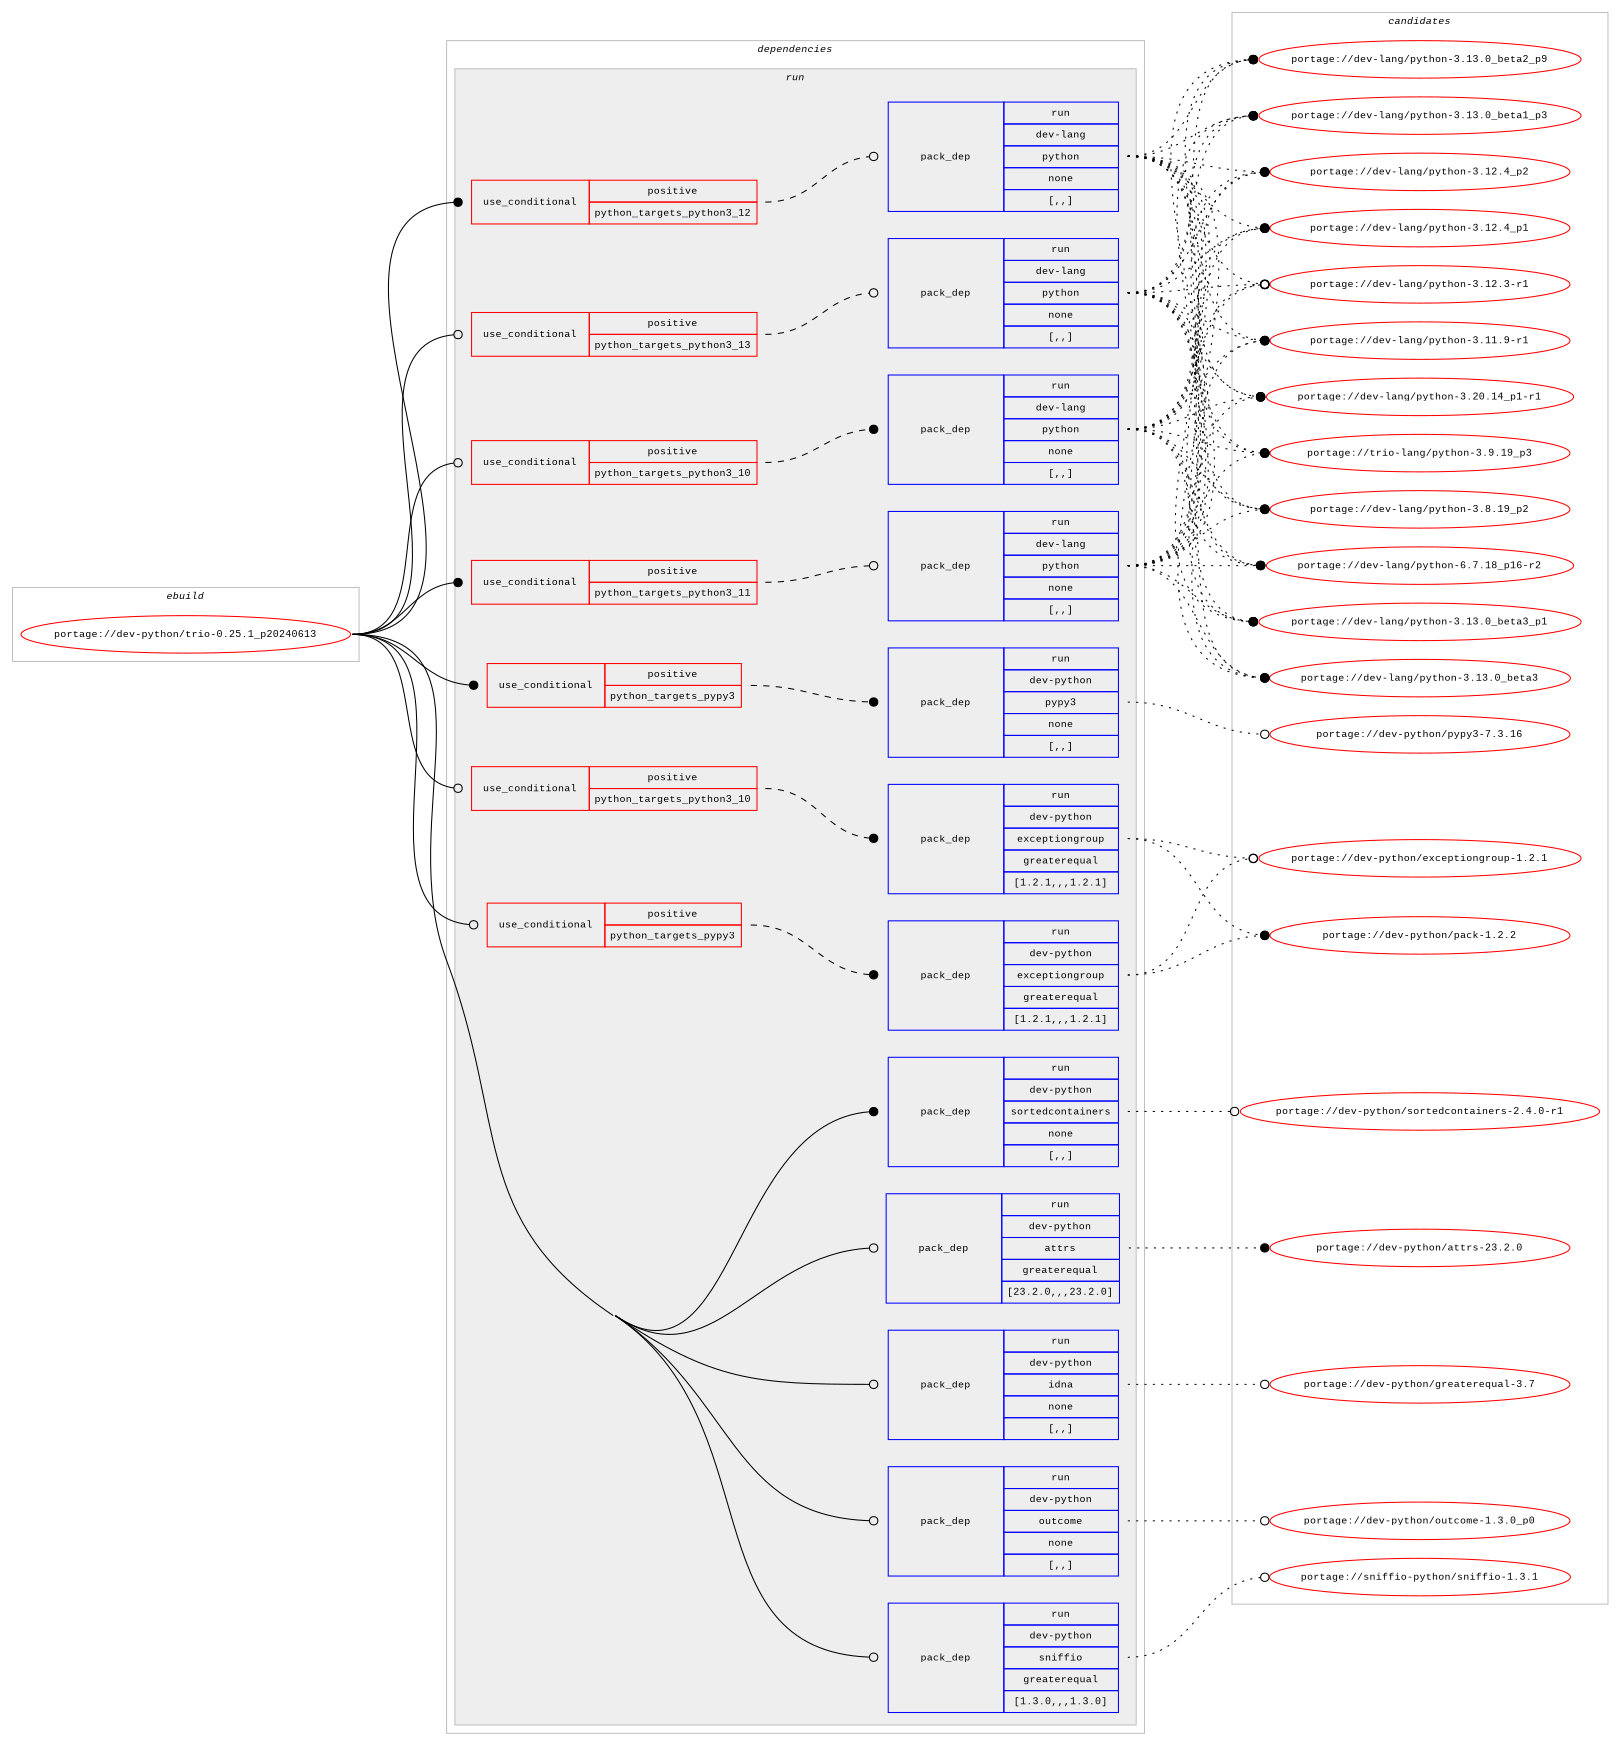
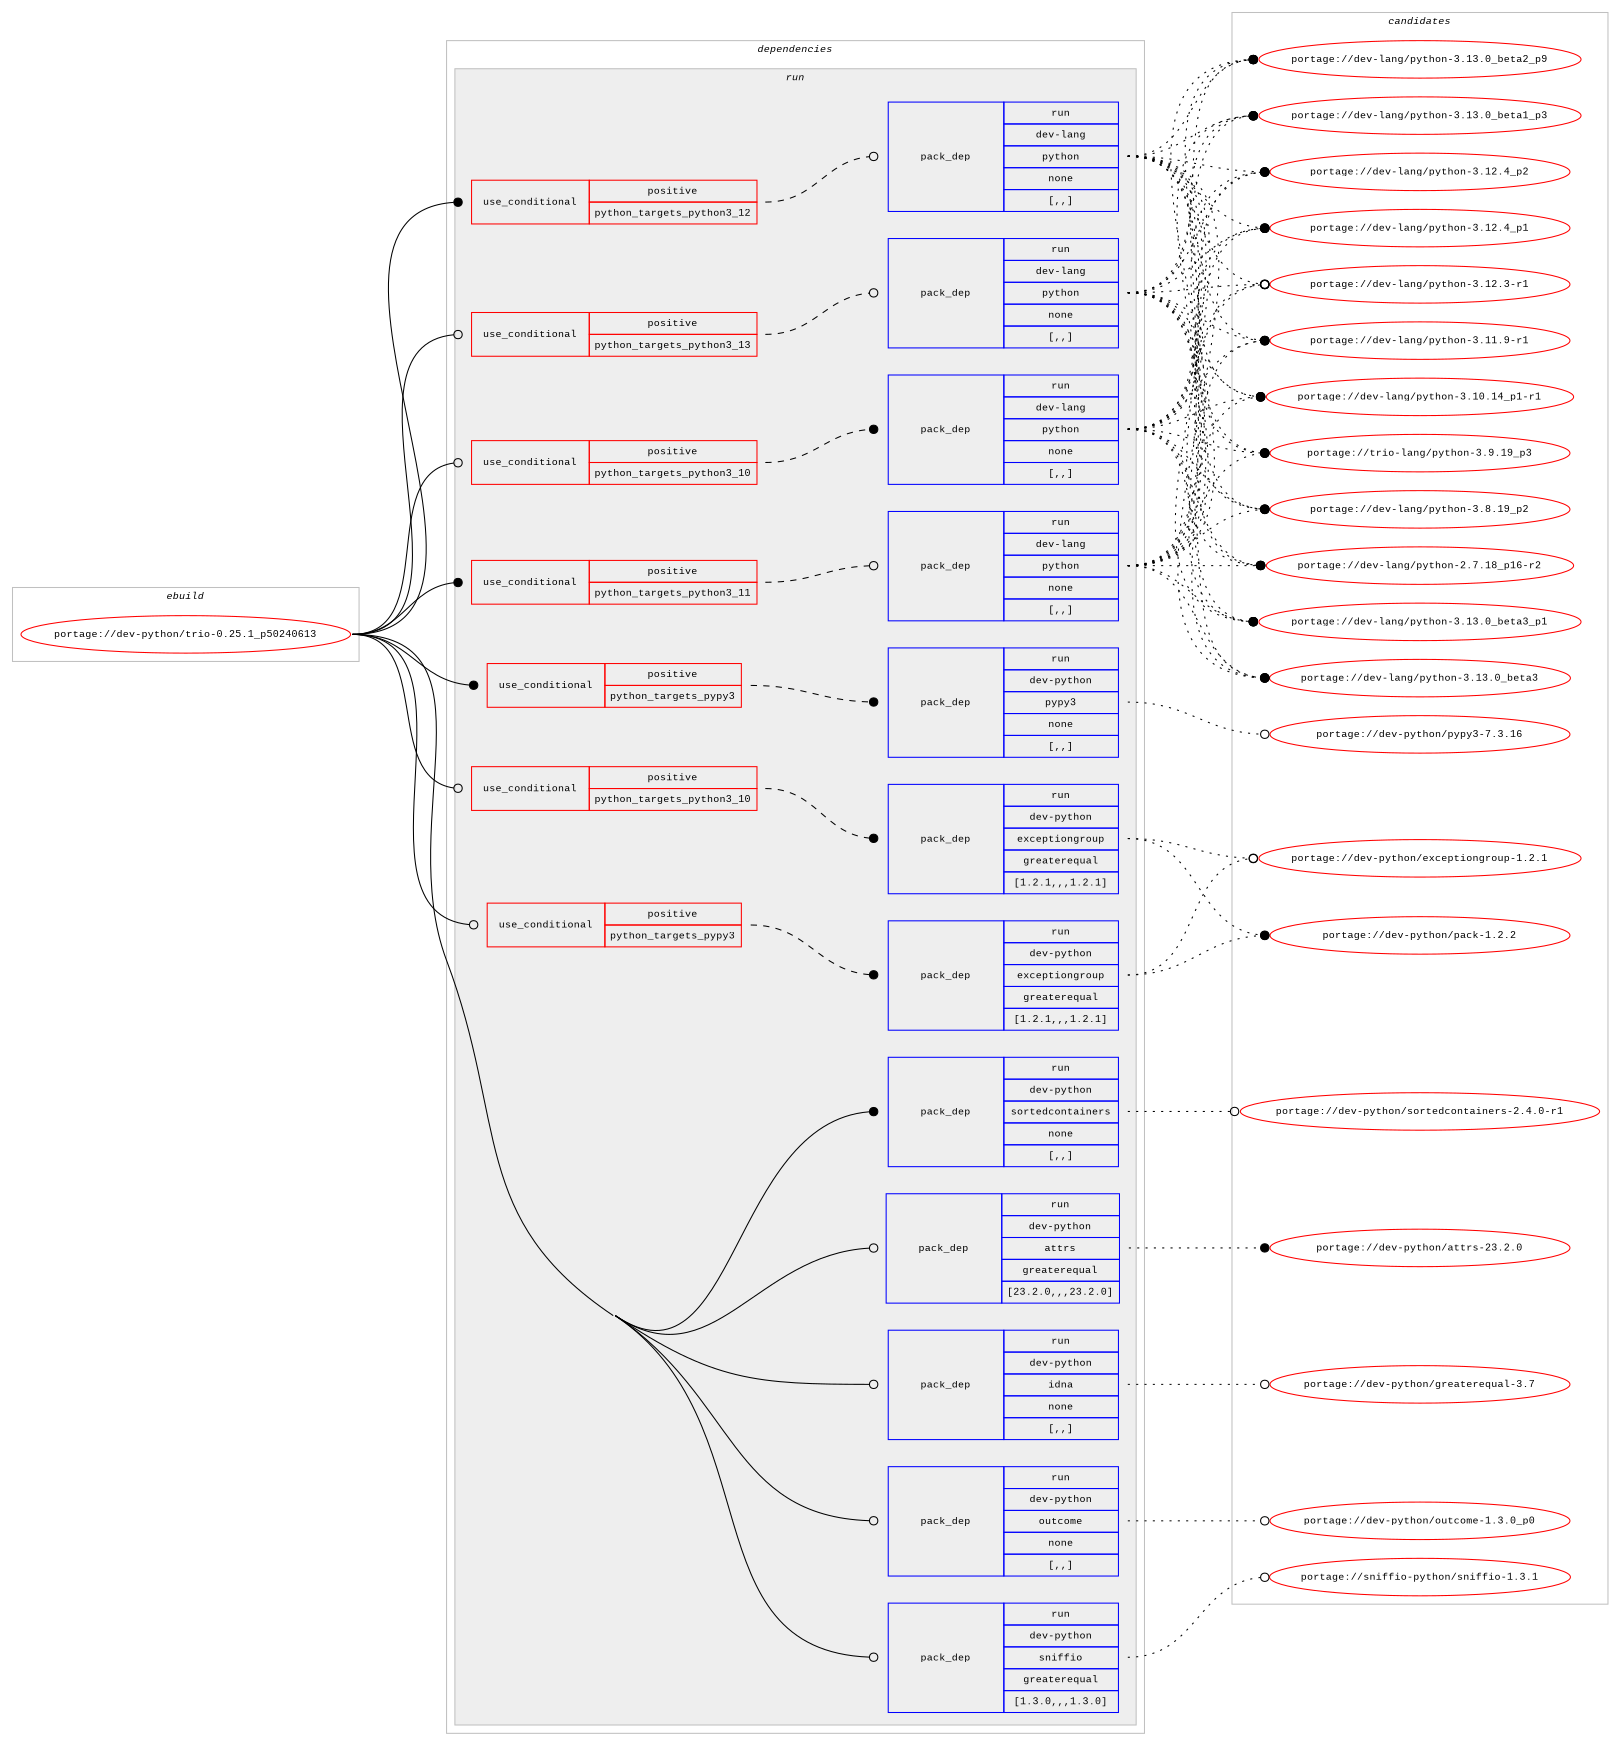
node "portage://dev-lang/python-3.20.14_p1-r1": label "portage://dev-lang/python-3.20.14_p1-r1" -> "portage://dev-lang/python-3.10.14_p1-r1"
node "portage://dev-lang/python-6.7.18_p16-r2": label "portage://dev-lang/python-6.7.18_p16-r2" -> "portage://dev-lang/python-2.7.18_p16-r2"
node "portage://dev-python/trio-0.25.1_p20240613": label "portage://dev-python/trio-0.25.1_p20240613" -> "portage://dev-python/trio-0.25.1_p50240613"
